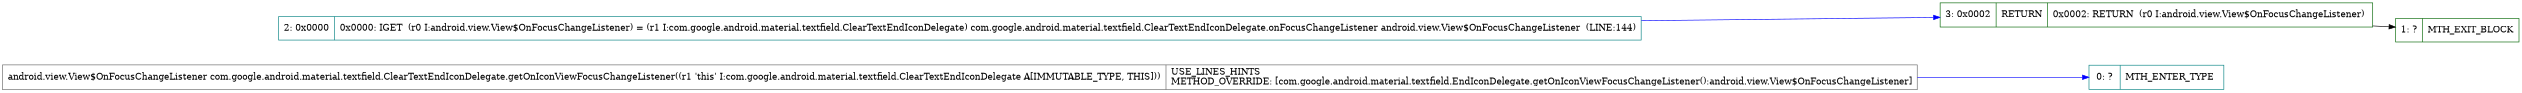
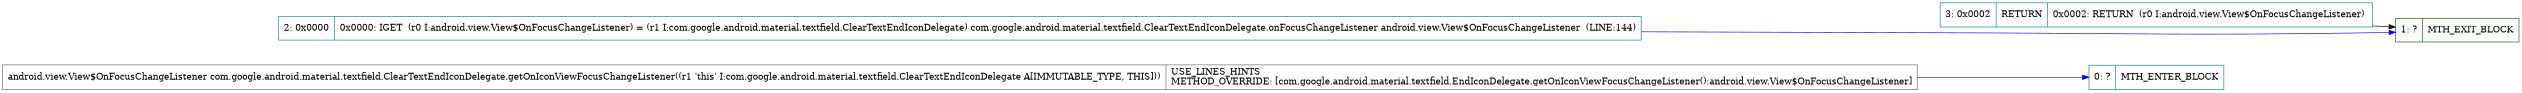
node "3: 0x0002": color darkgreen -> teal
edge "2: 0x0000" -> "3: 0x0002": now "2: 0x0000" -> "1: ?"
node "0: ?": text "MTH_ENTER_TYPE" -> "MTH_ENTER_BLOCK"
